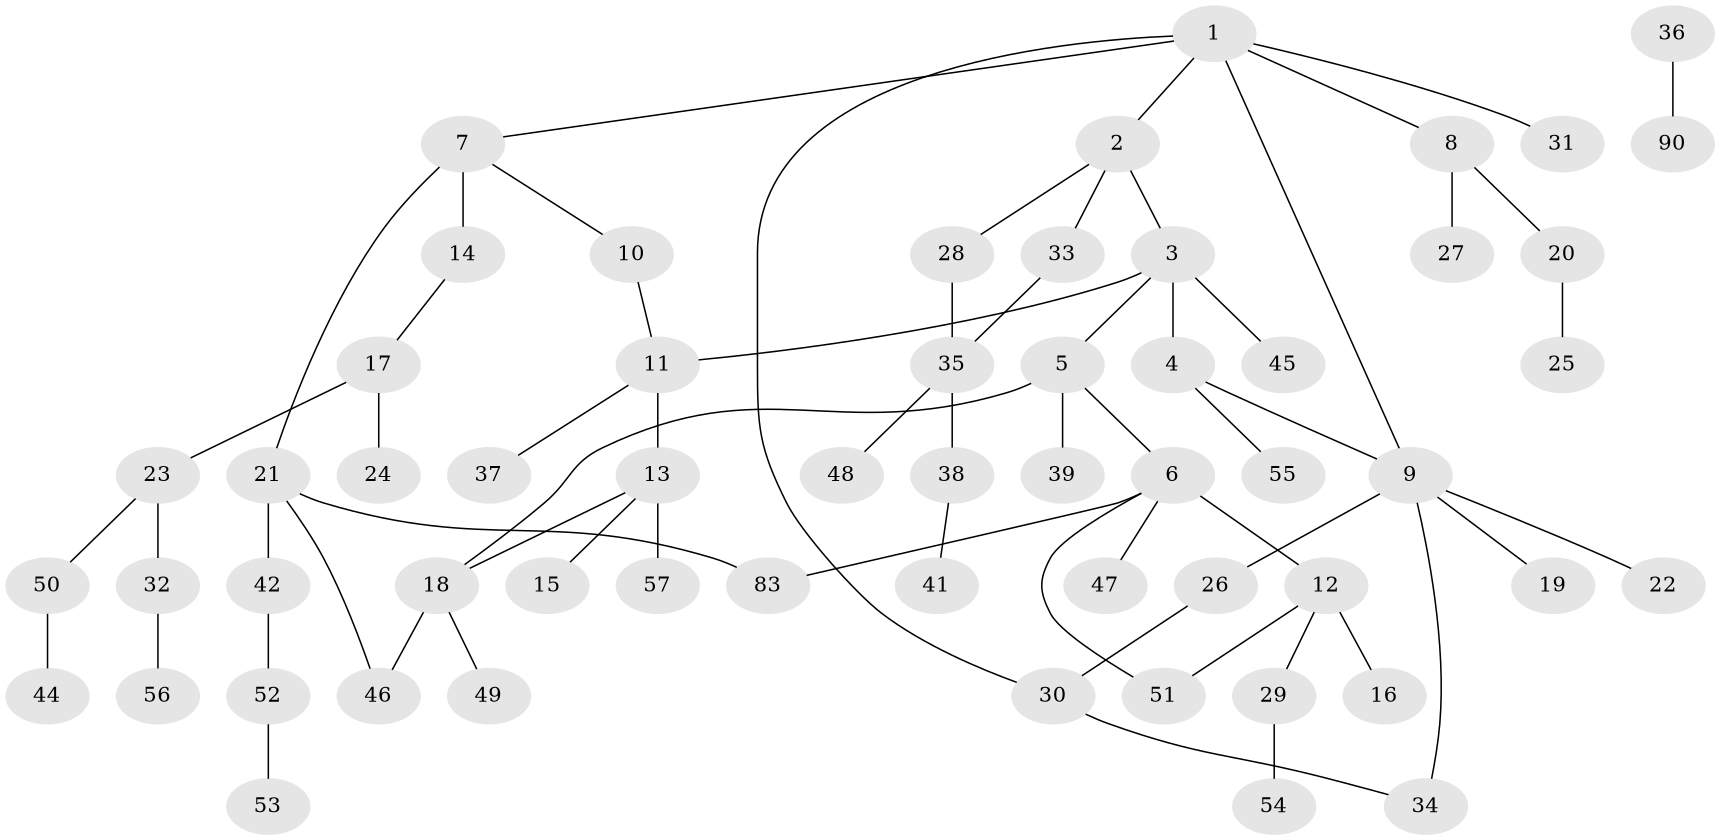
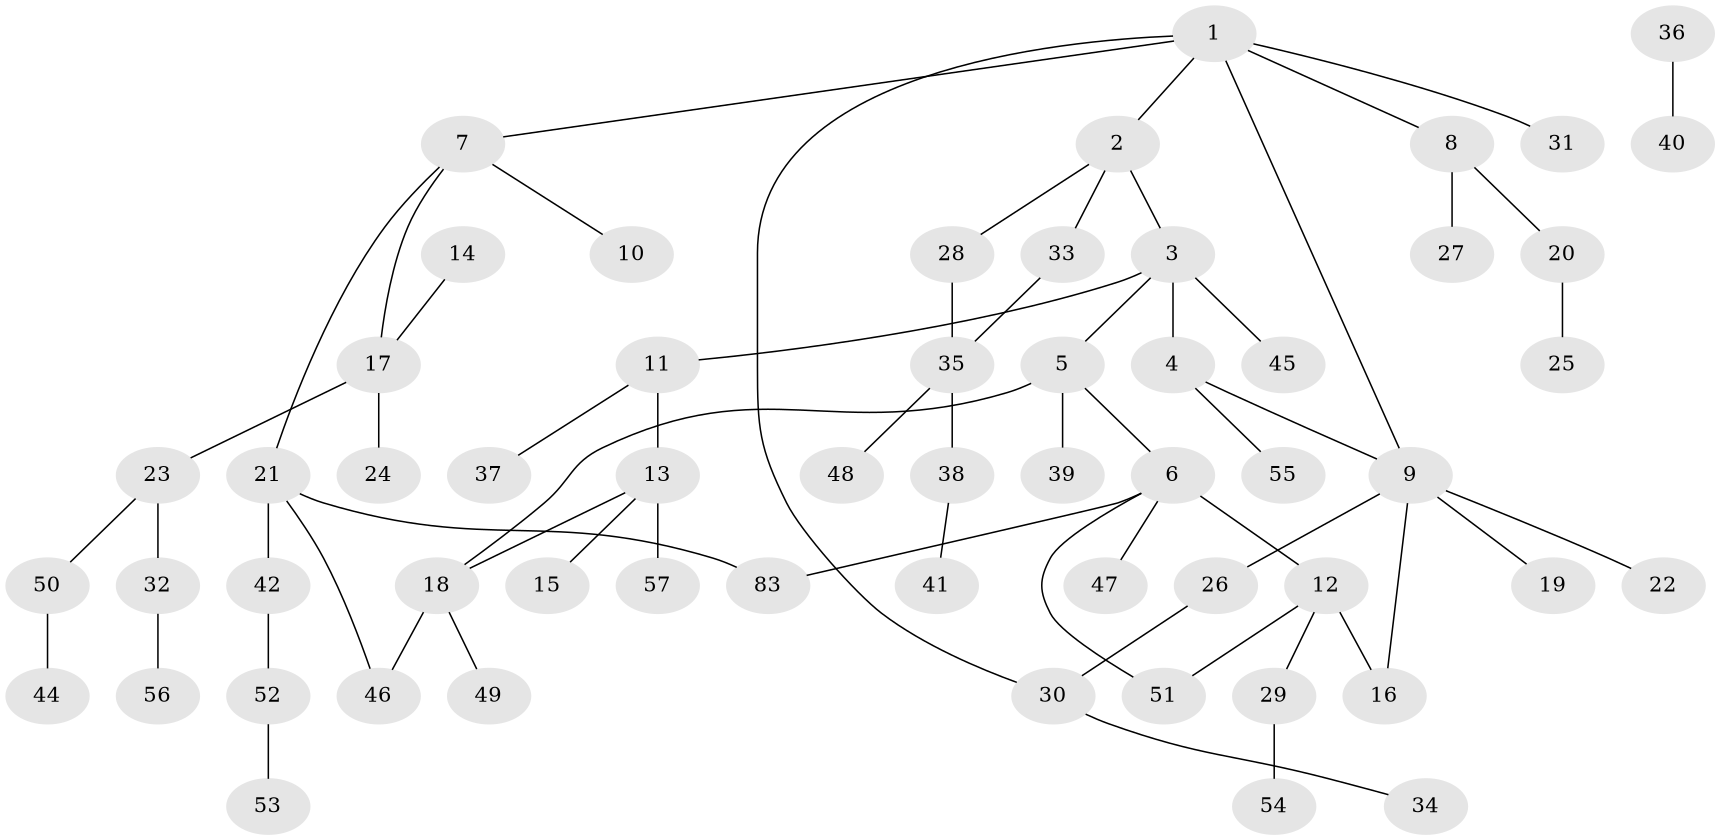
node "90": label "90" -> "40"
edge "7" -- "14": now "7" -- "17"
edge "10" -- "11": removed
edge "9" -- "34": now "9" -- "16"
